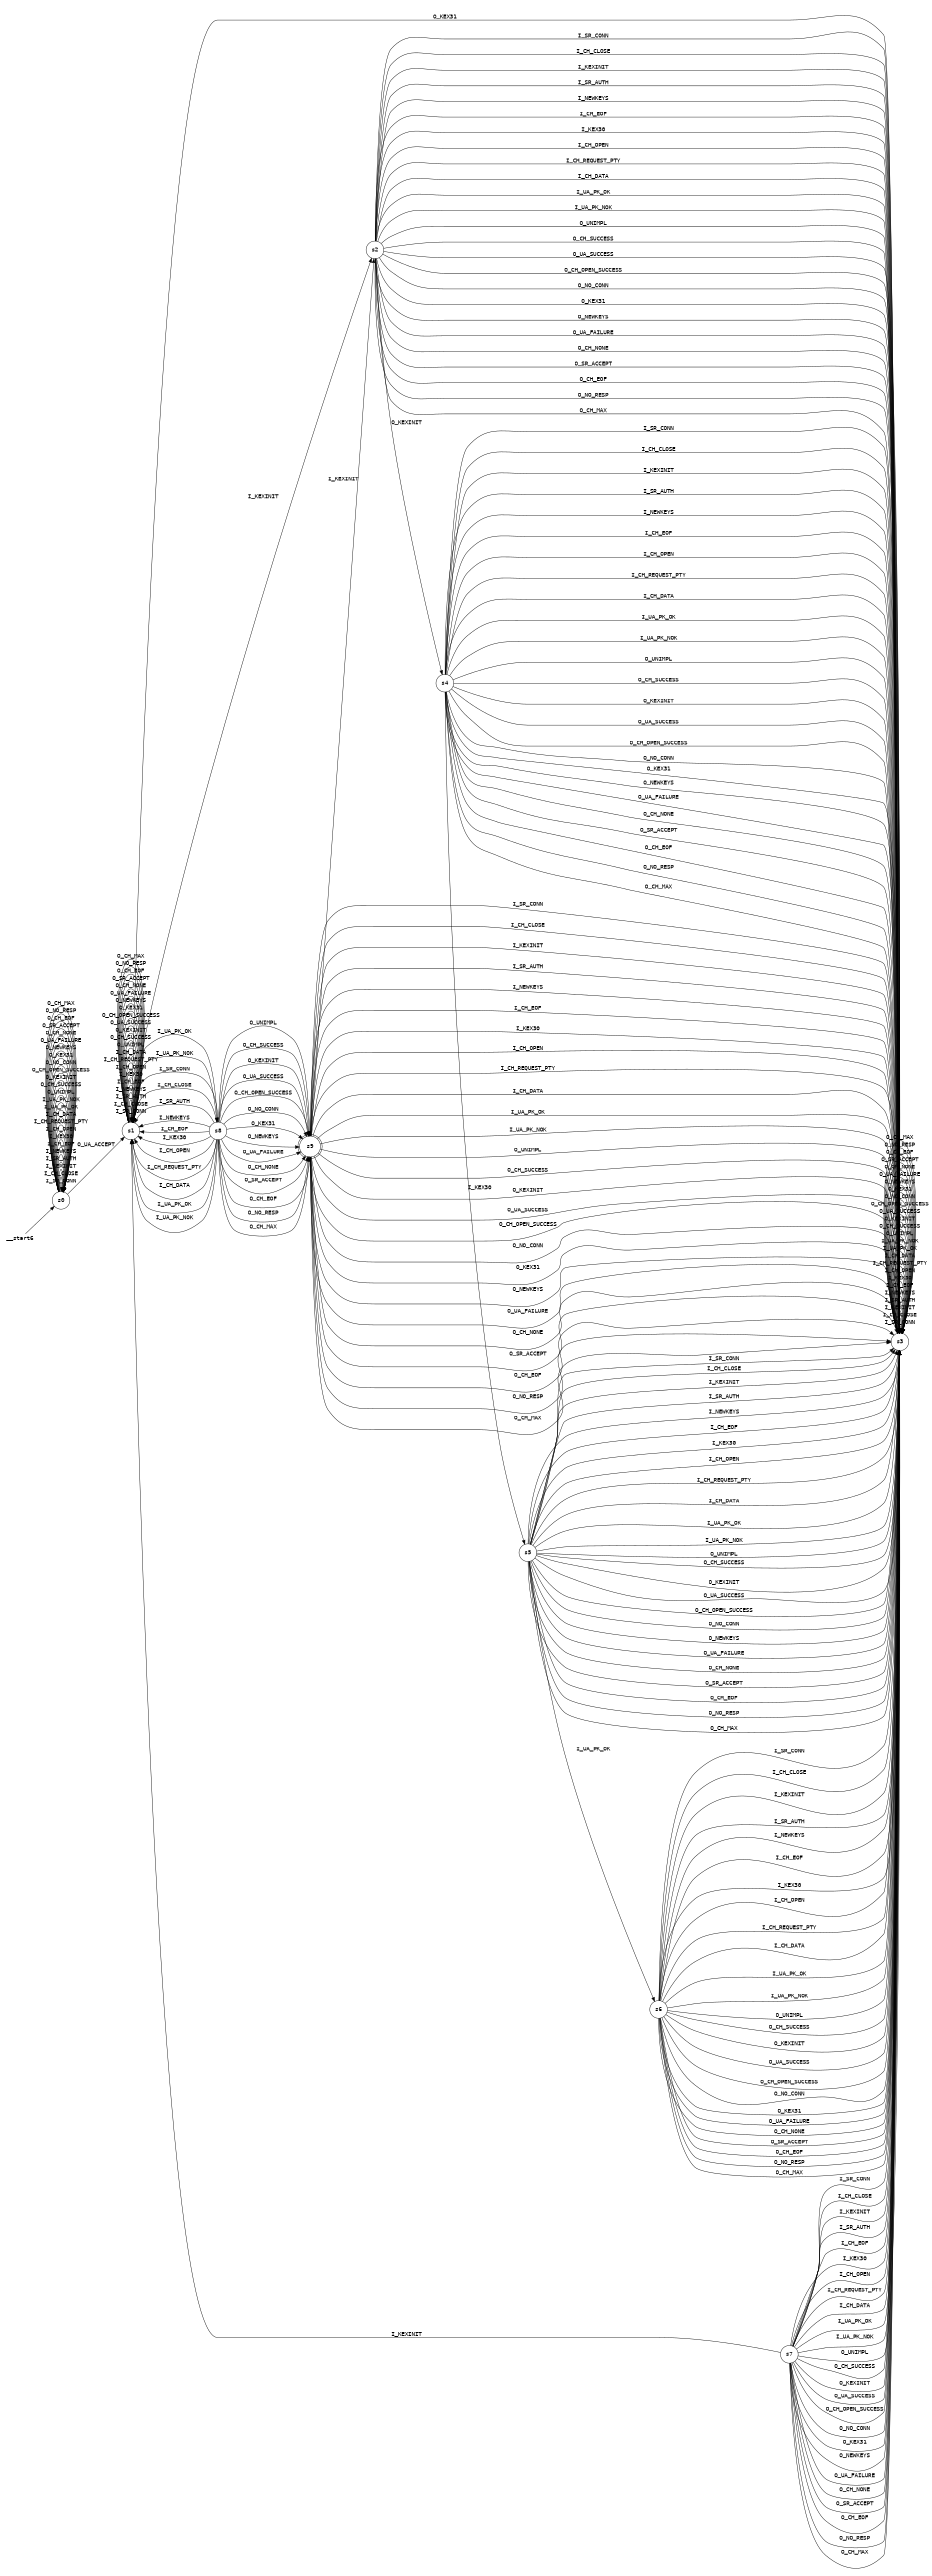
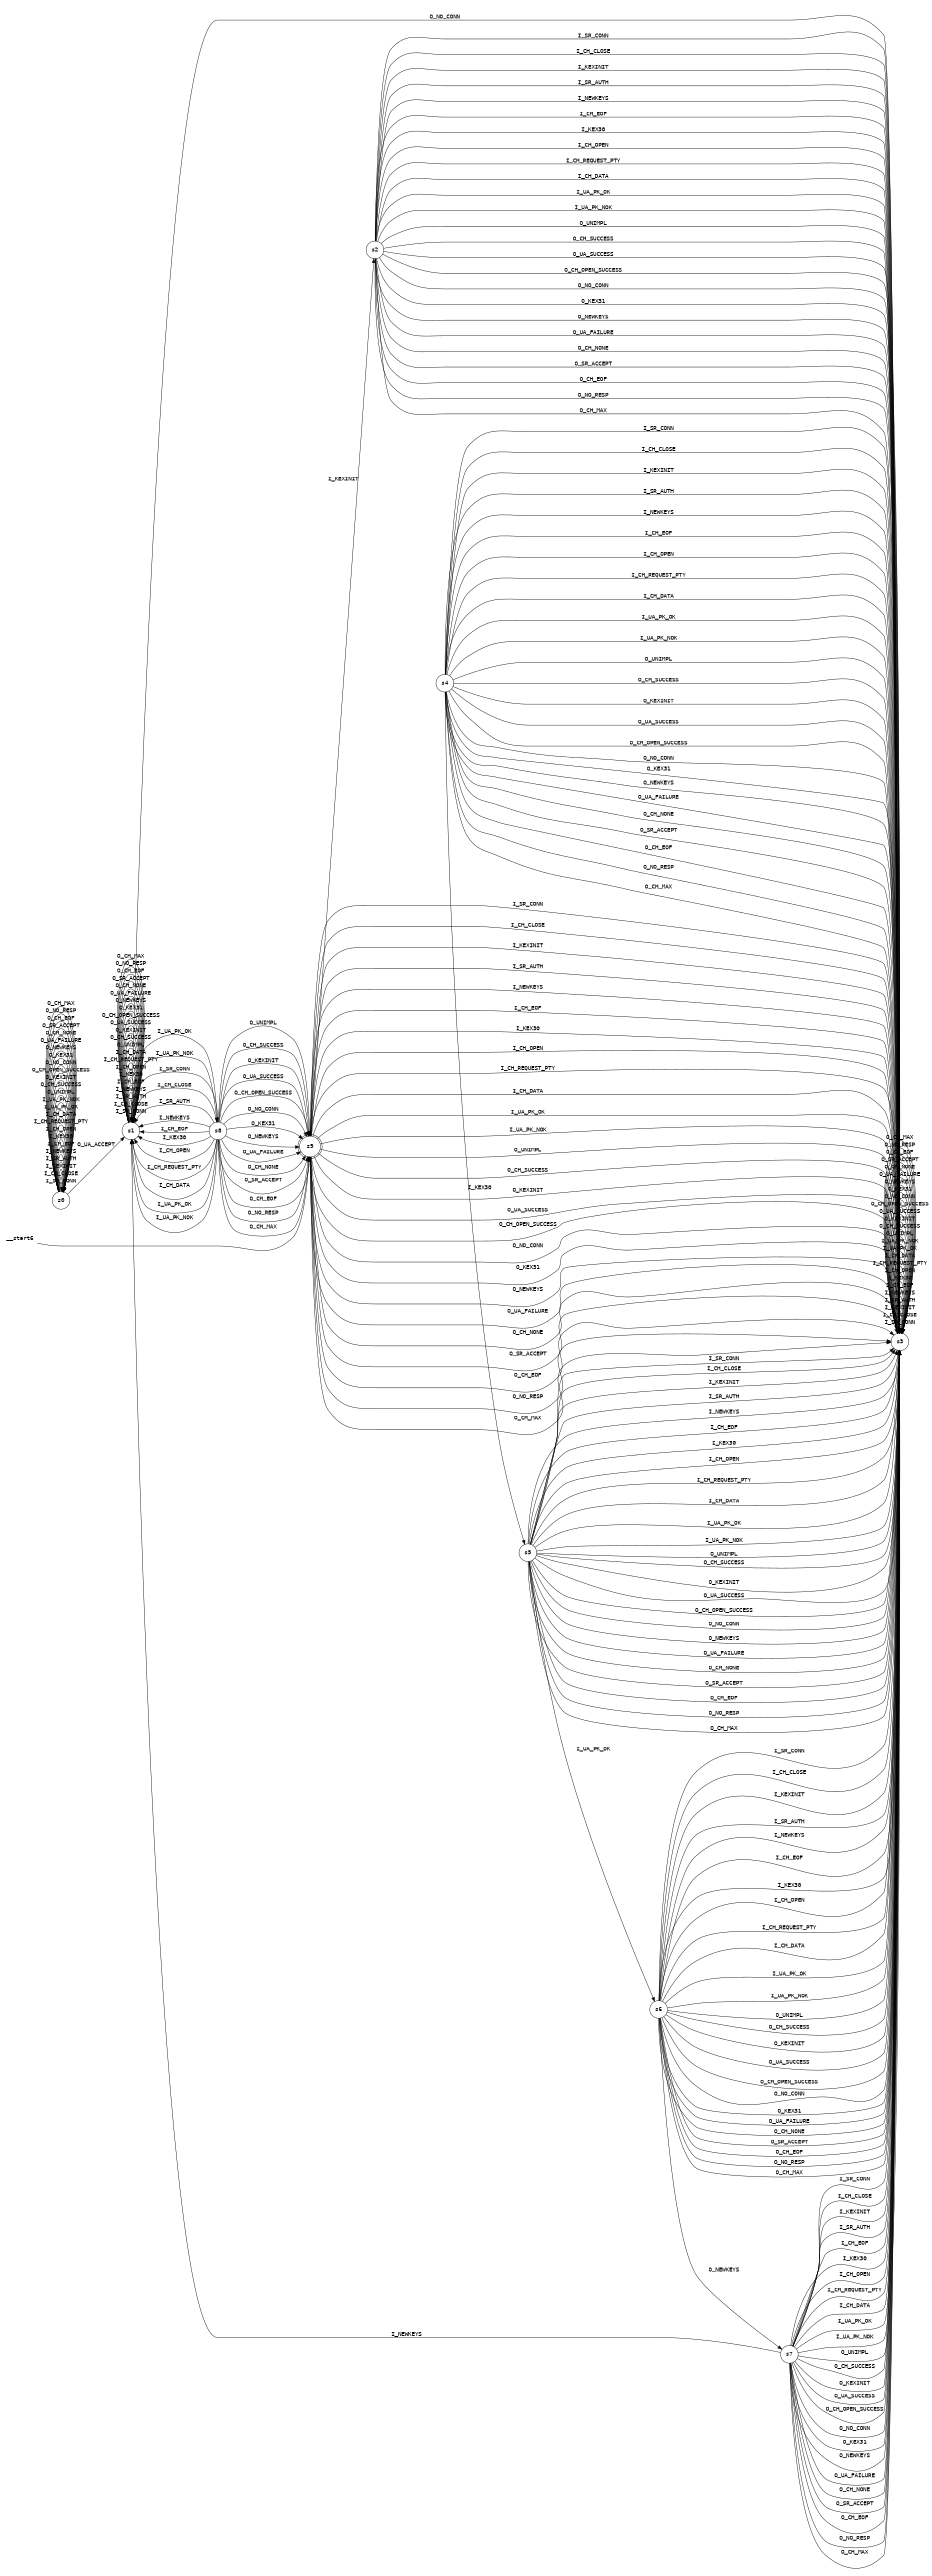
edge "s1" -> "s3": label "O_KEX31" -> "O_NO_CONN"
edge "s2" -> "s4": removed, label "O_KEXINIT"
edge "s1" -> "s2": removed, label "I_KEXINIT"
edge "__start6" -> "s0": now "__start6" -> "s9"
edge "s6" -> "s7": added, label "O_NEWKEYS"
edge "s7" -> "s1": label "I_KEXINIT" -> "I_NEWKEYS"
